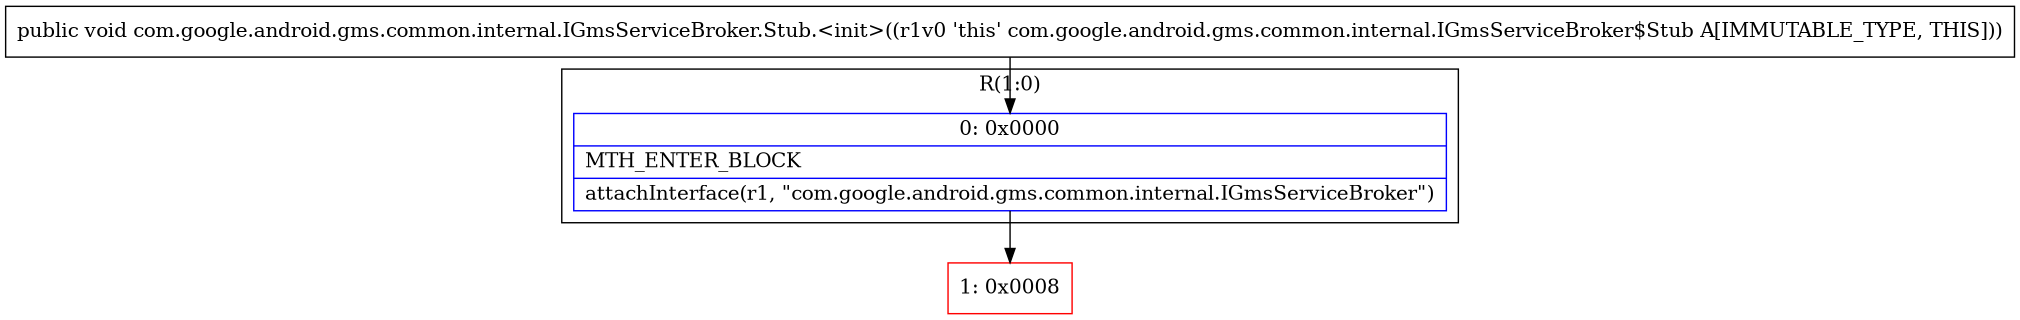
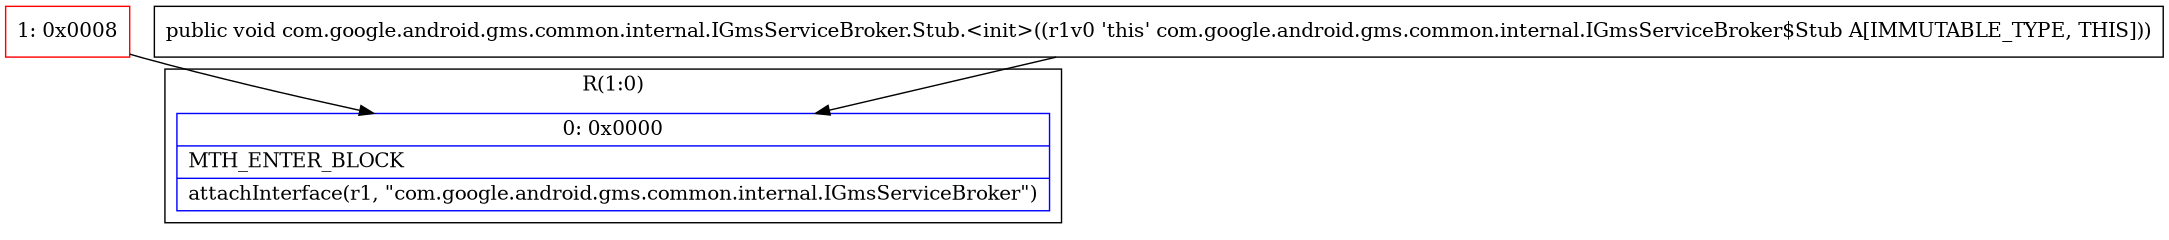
edge "0: 0x0000" -> "1: 0x0008": reversed
